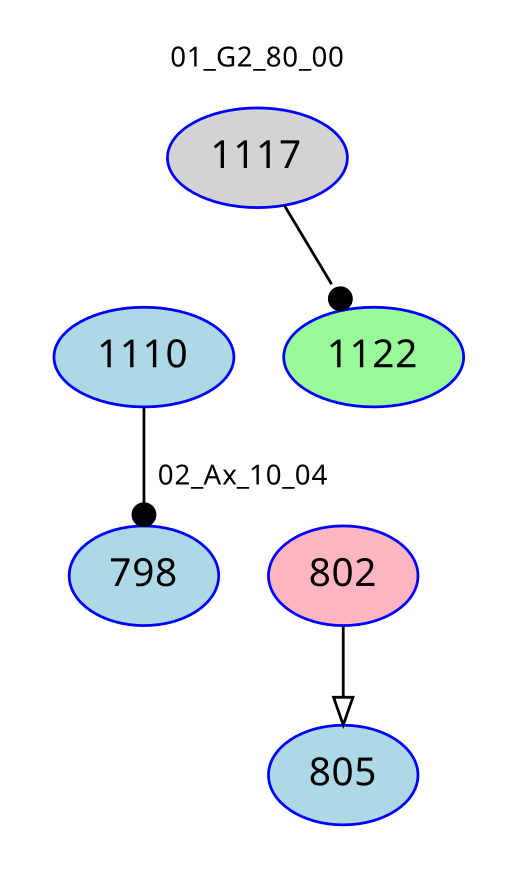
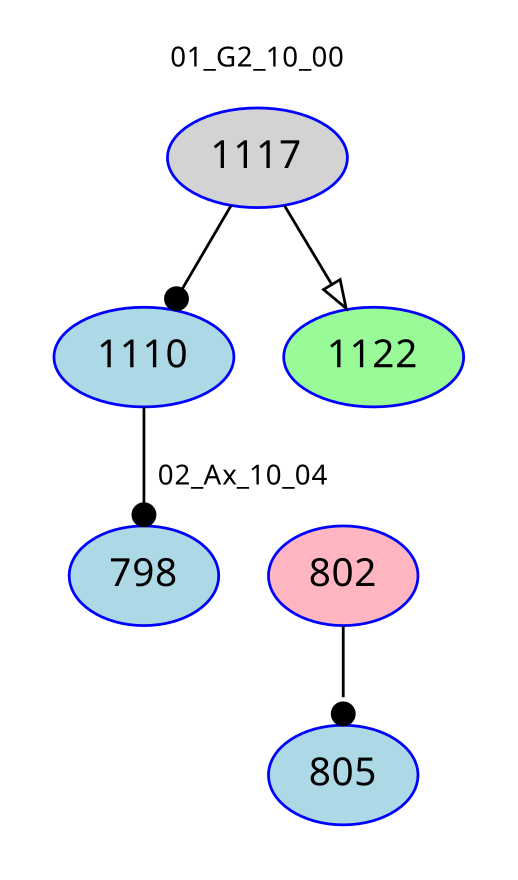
cluster "01_G2_80_00": label "01_G2_80_00" -> "01_G2_10_00"
edge "1117" -> "1122": arrowhead dot -> onormal
edge "1117" -> "1110": added
edge "802" -> "805": arrowhead onormal -> dot
